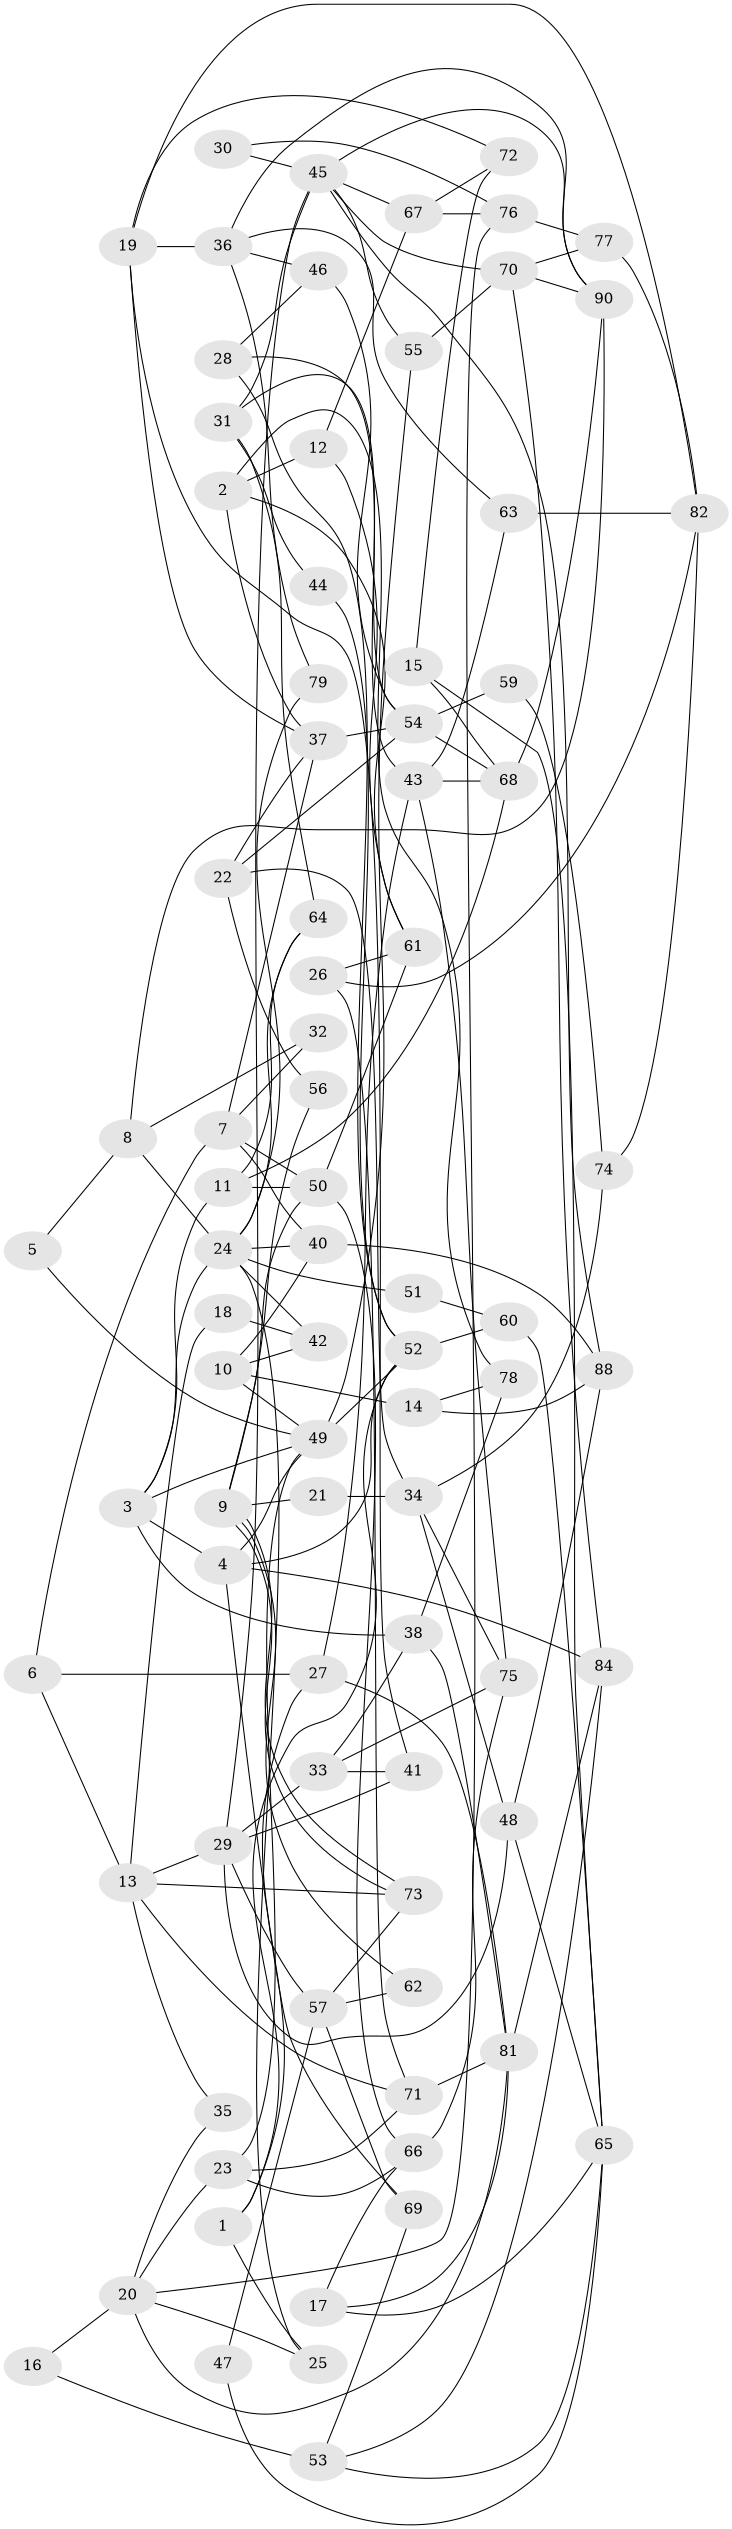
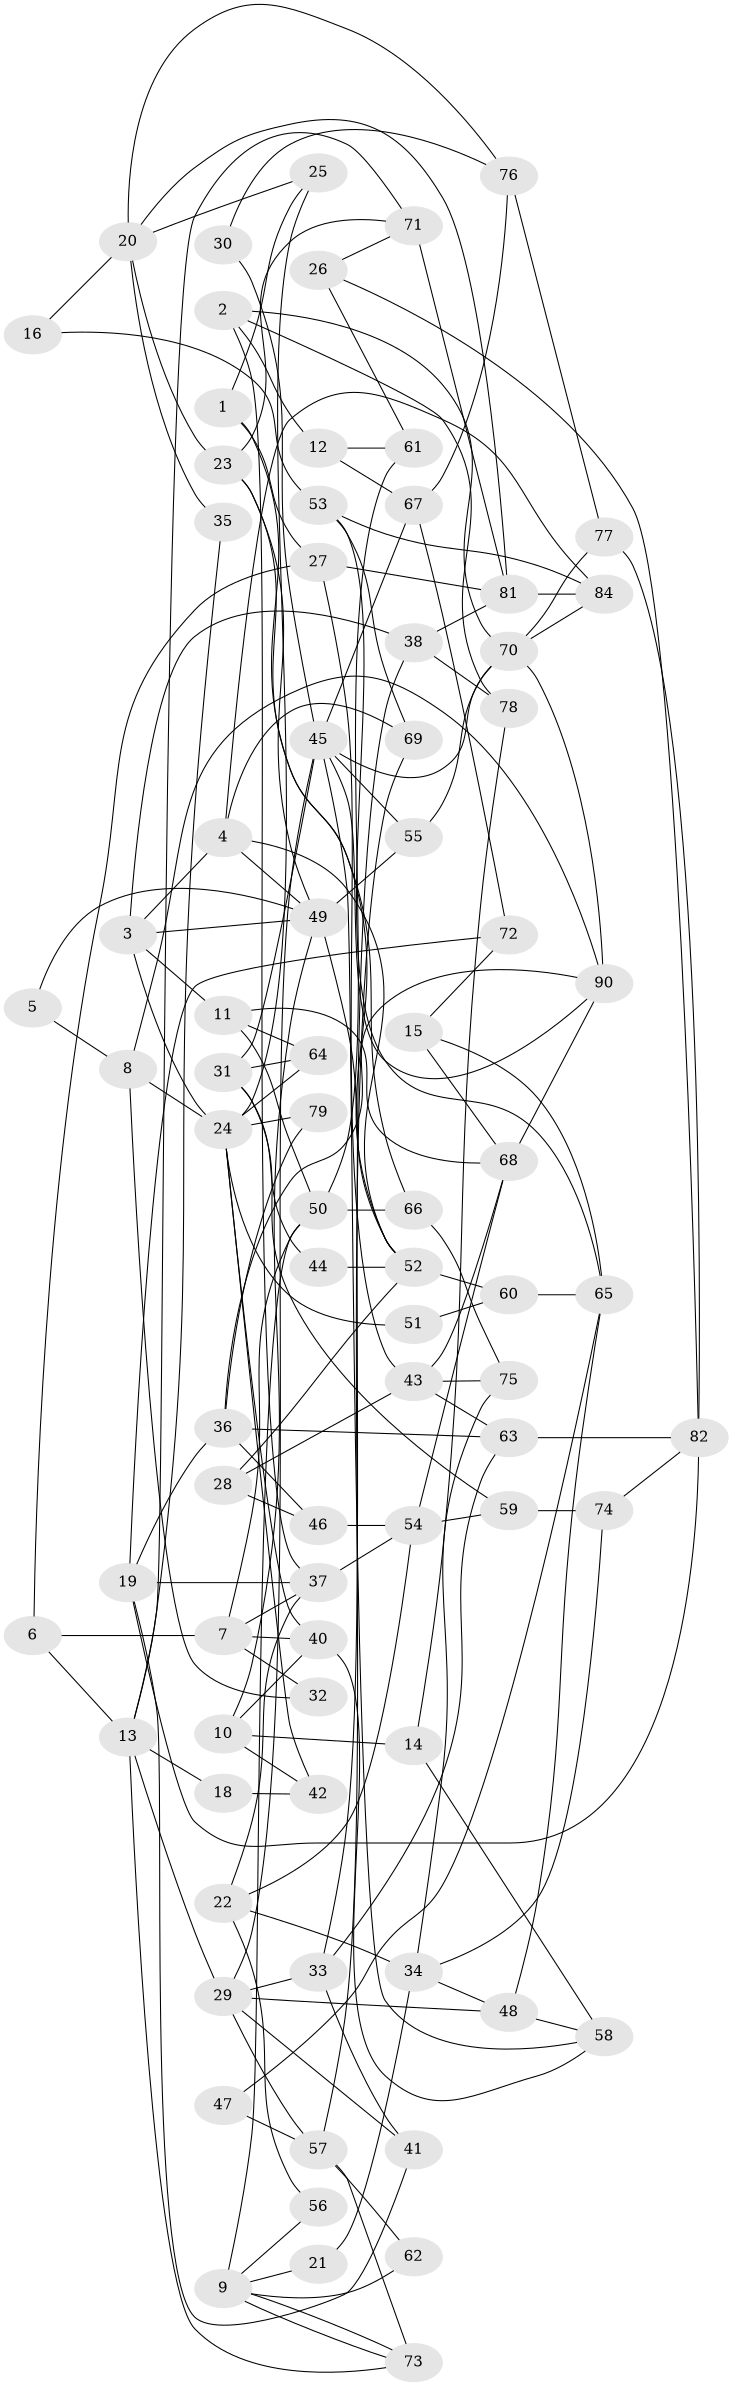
edge "31" -- "54": now "31" -- "59"
edge "2" -- "61": now "2" -- "70"
node "88": label "88" -> "58"
edge "75" -- "33": now "63" -- "33"
node "17": removed
